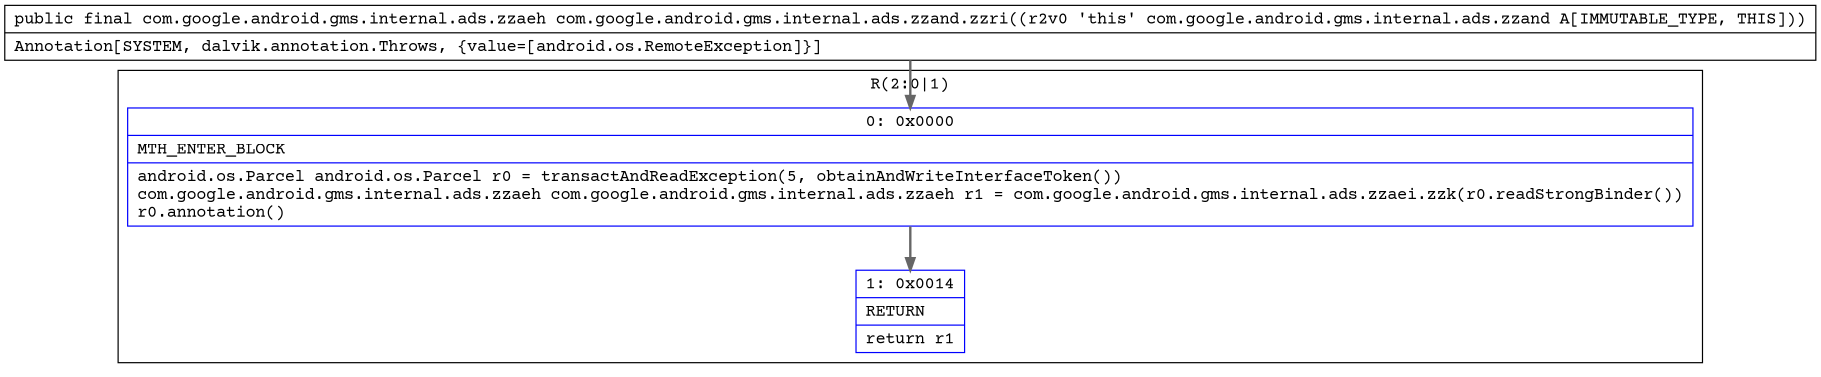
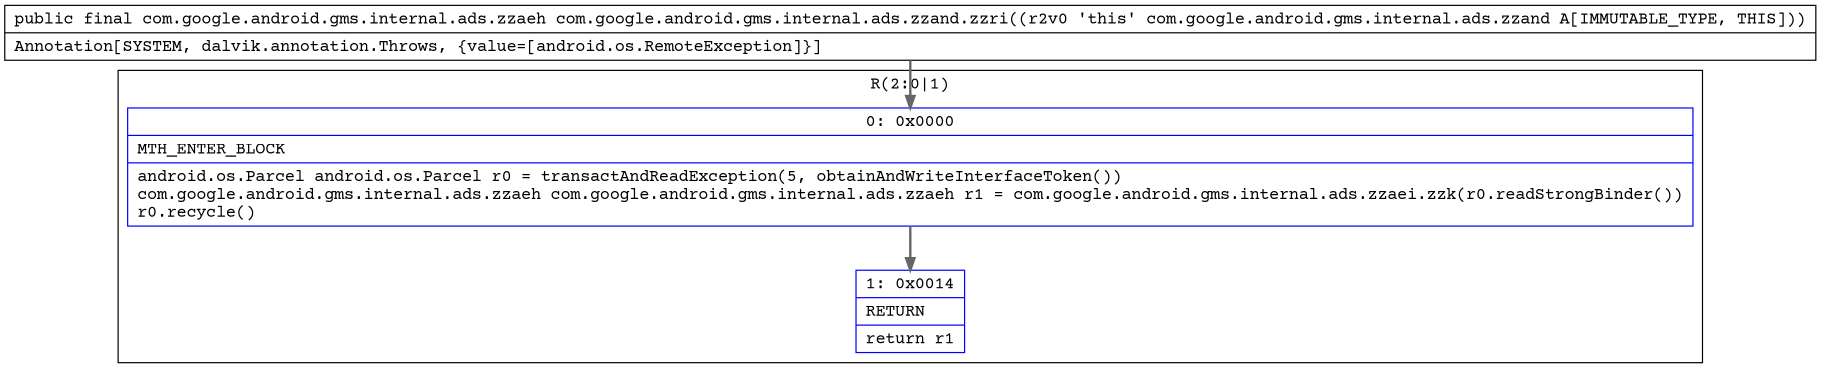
node "0: 0x0000": text "r0.annotation()" -> "r0.recycle()"
